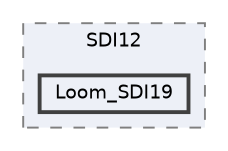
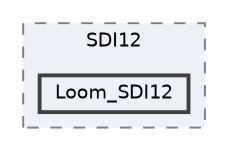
node "Loom_SDI19": label "Loom_SDI19" -> "Loom_SDI12"
